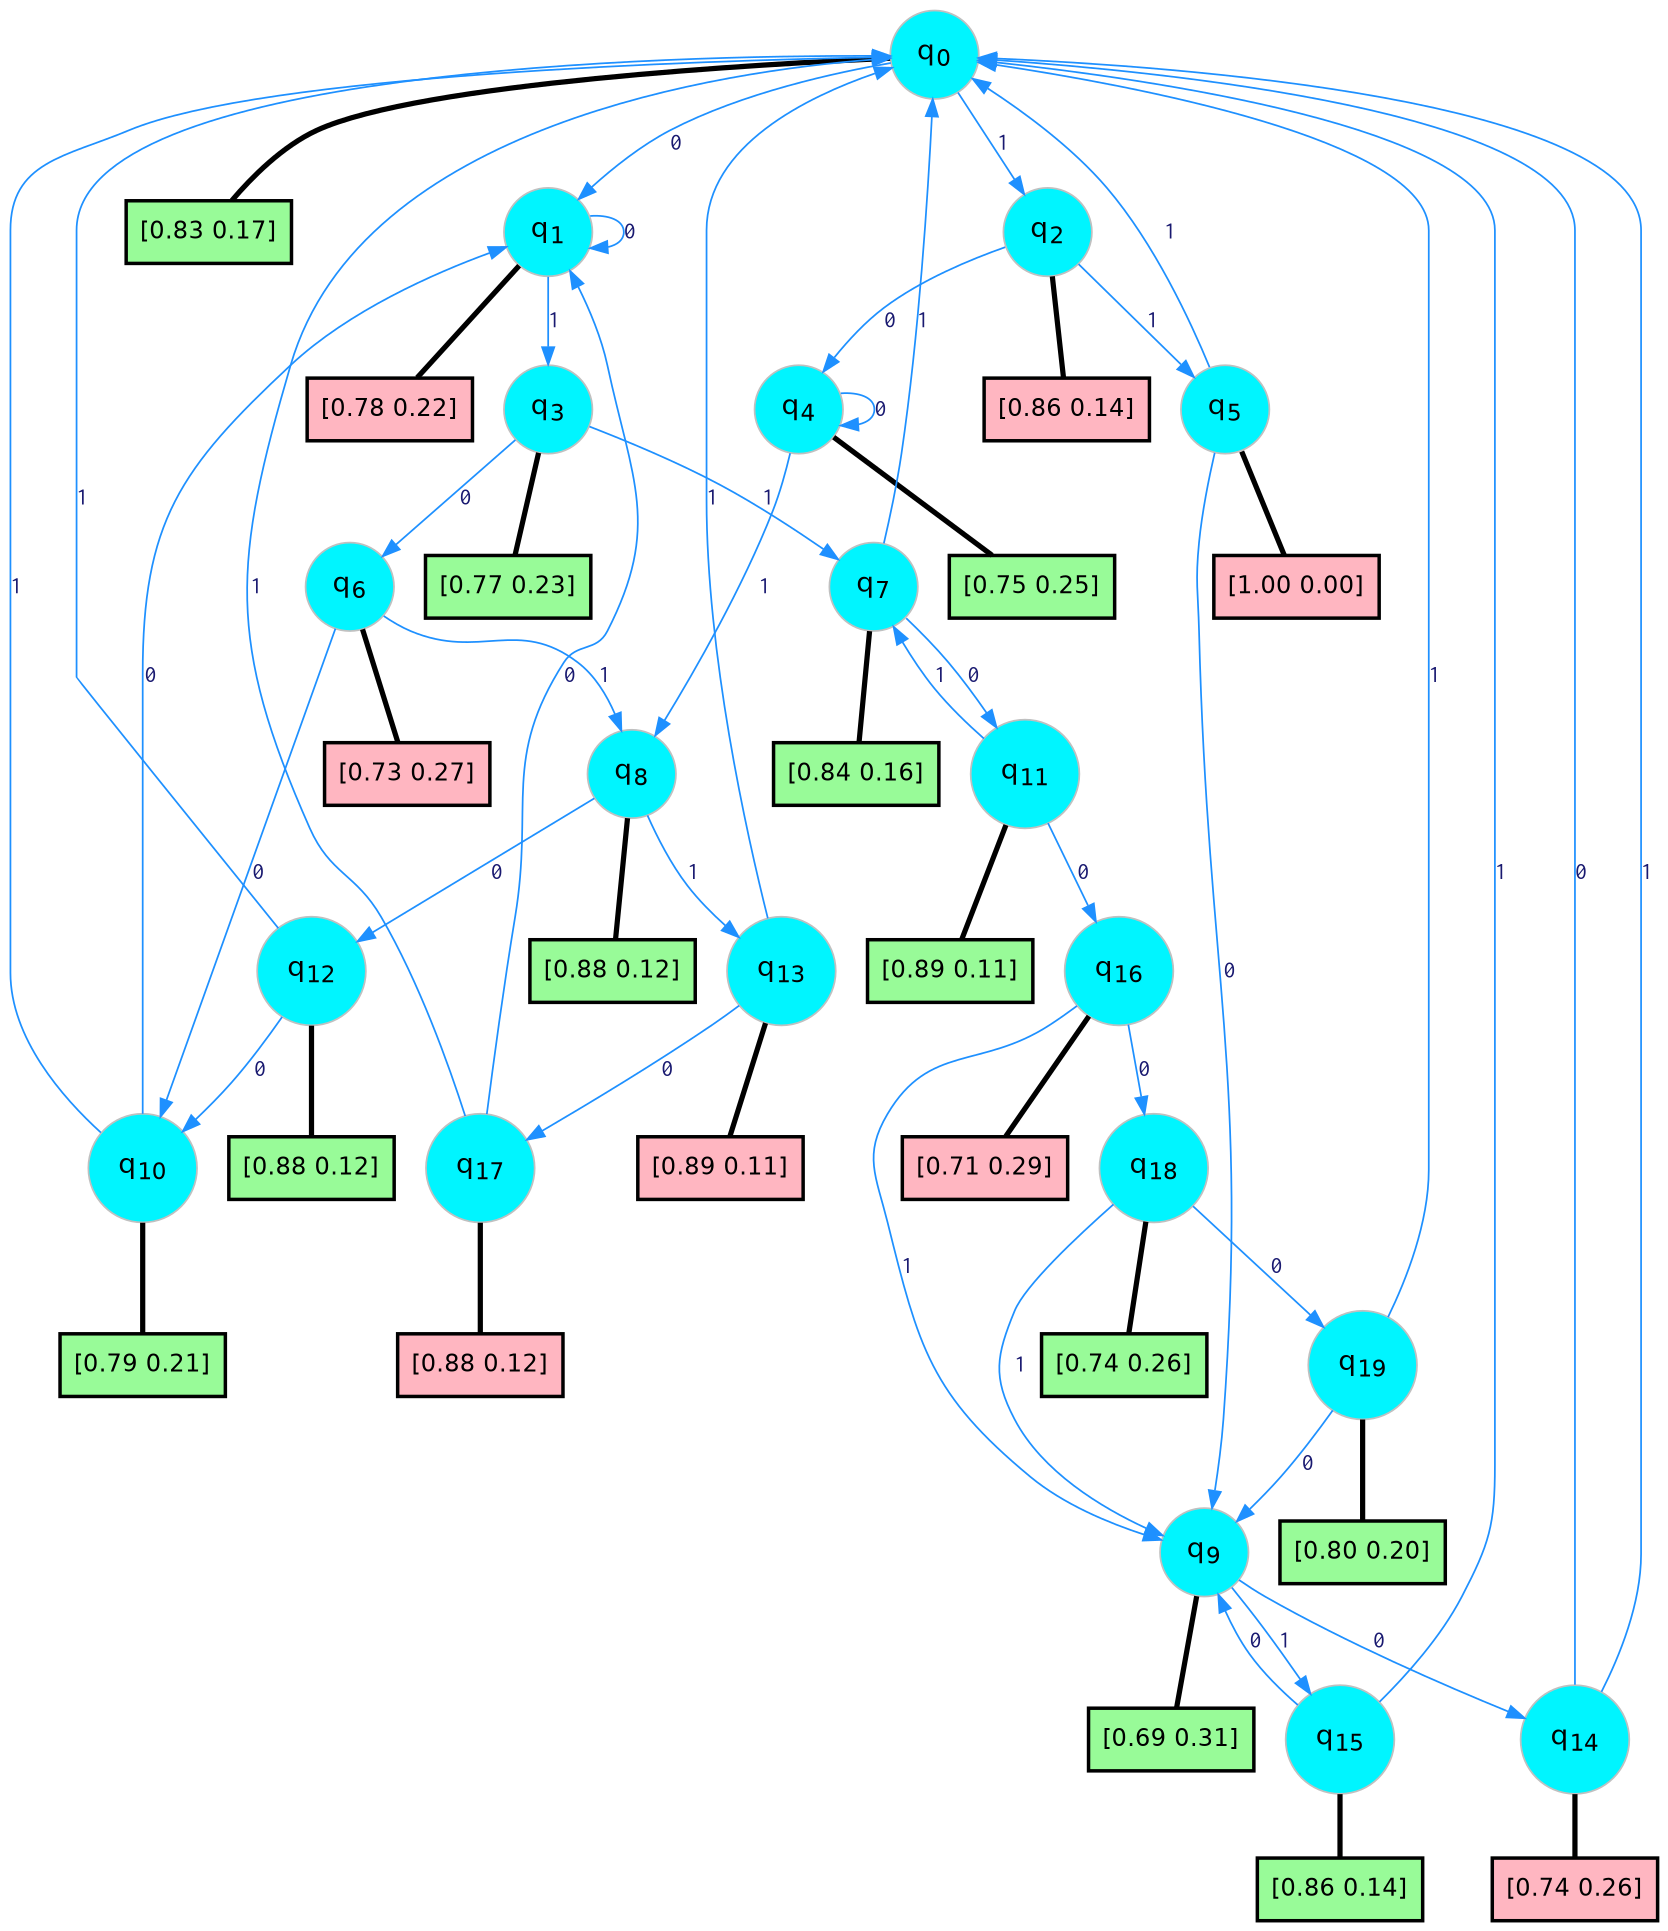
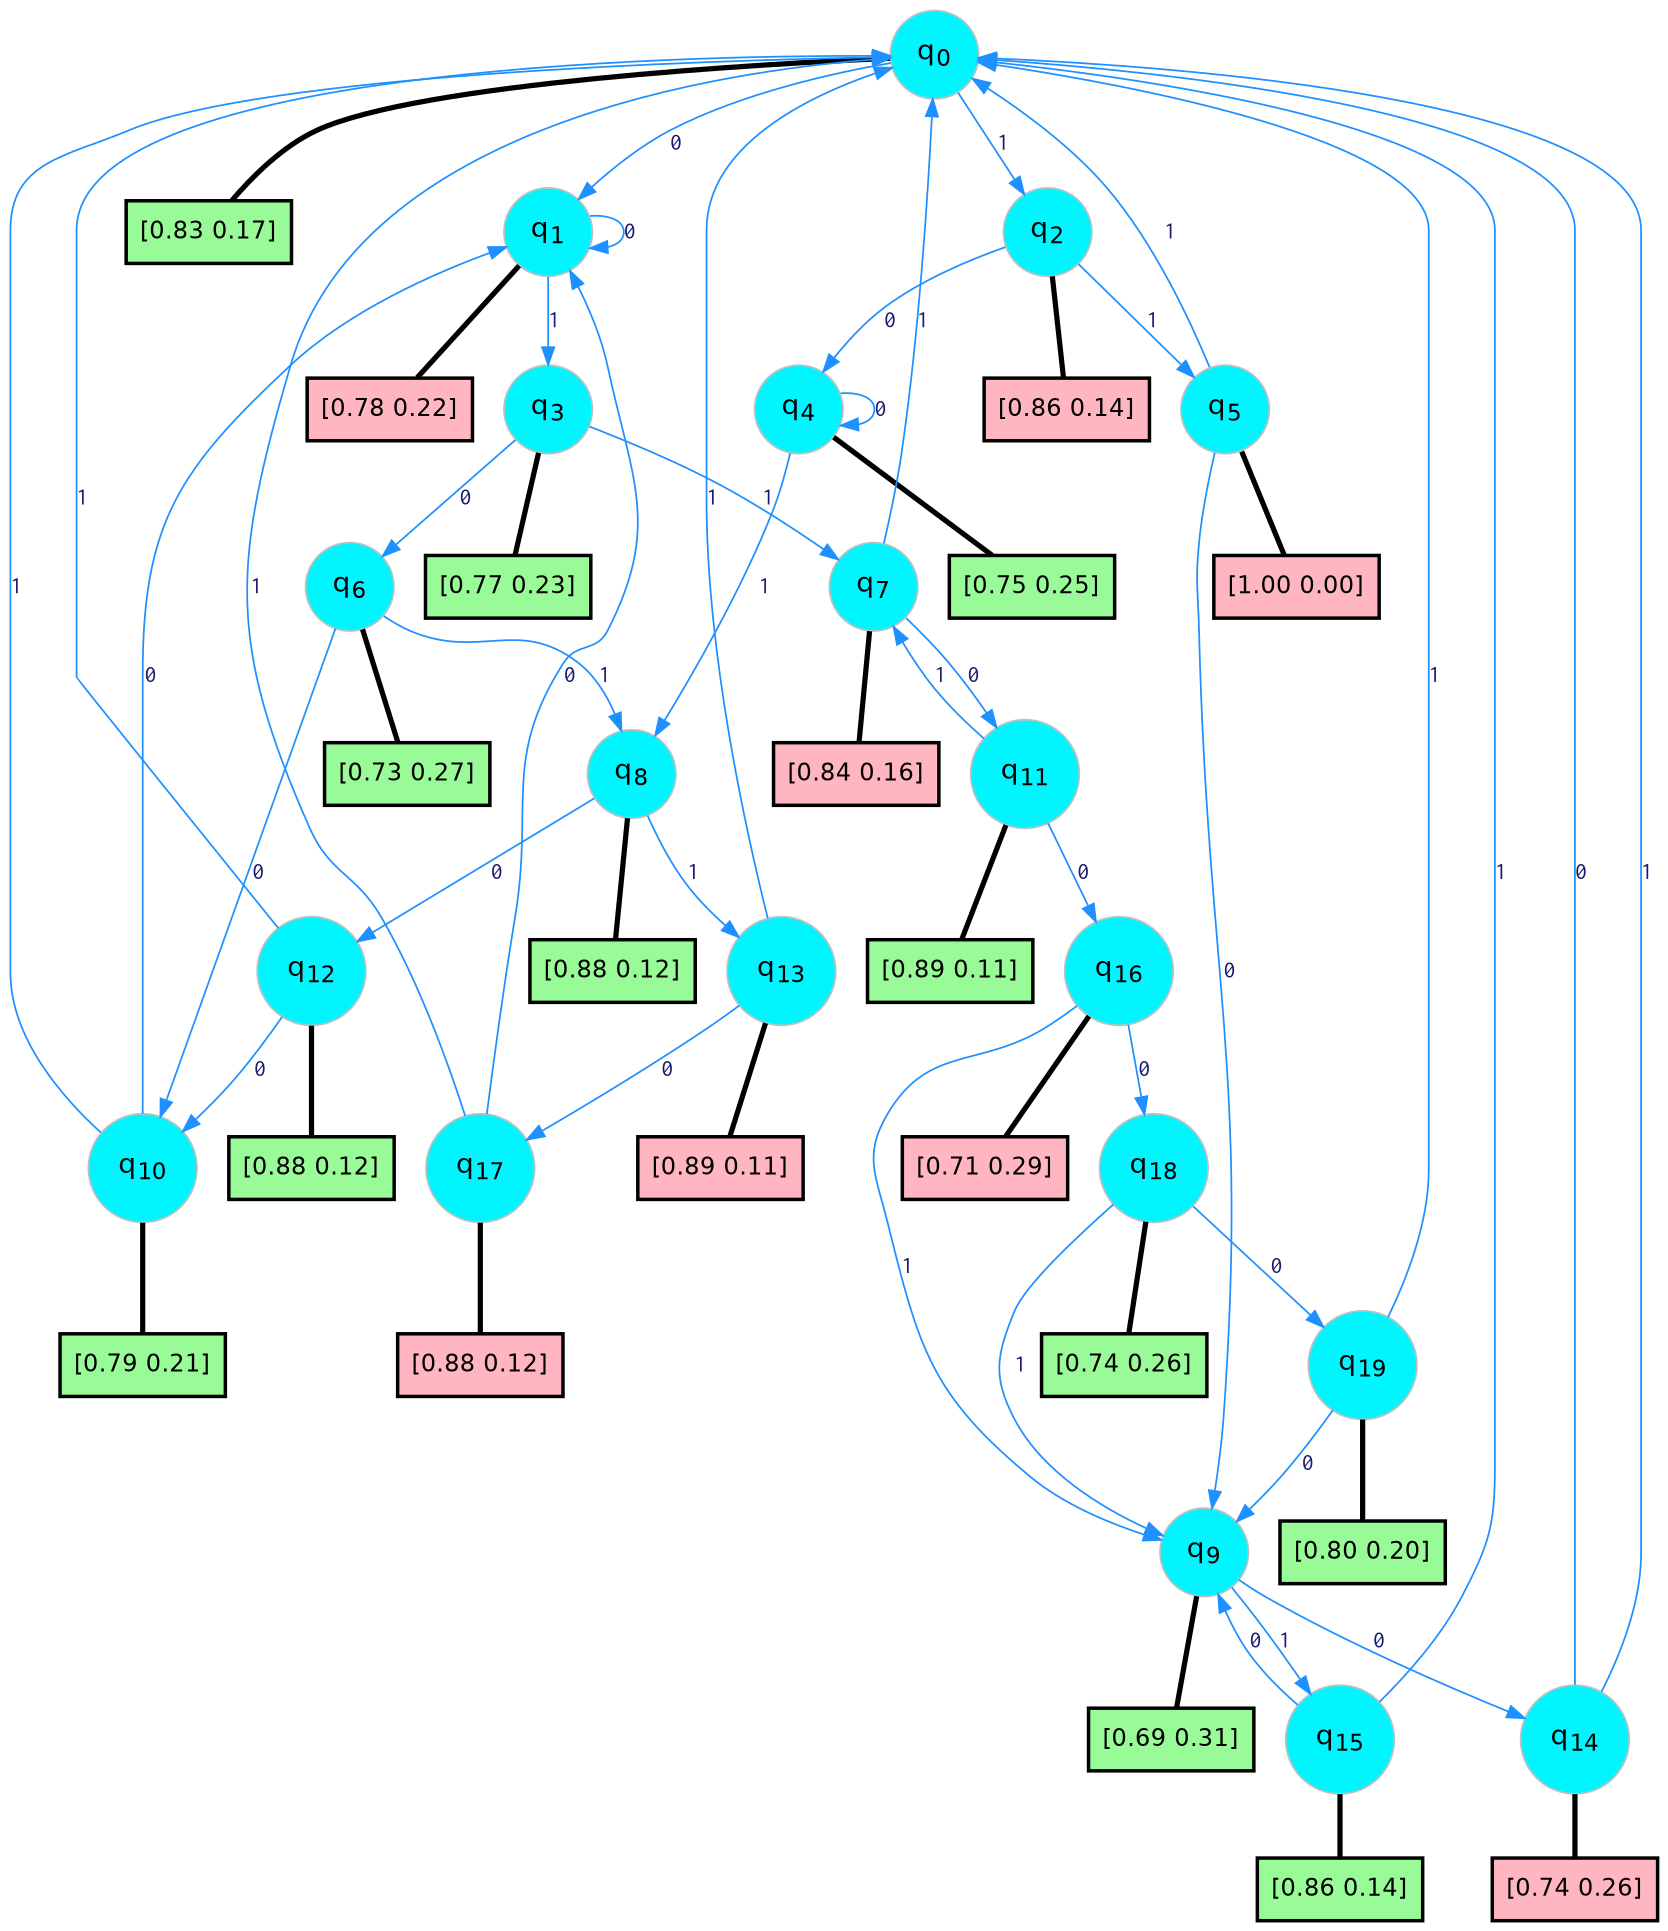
node "[0.73 0.27]": fillcolor lightpink -> palegreen
node "[0.84 0.16]": fillcolor palegreen -> lightpink
